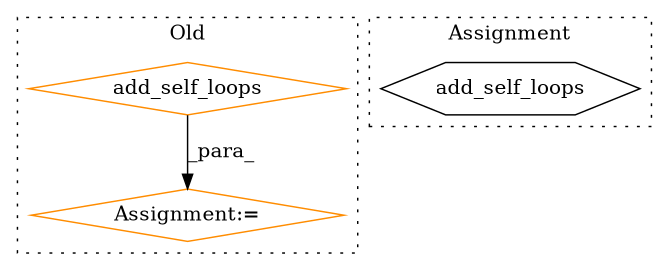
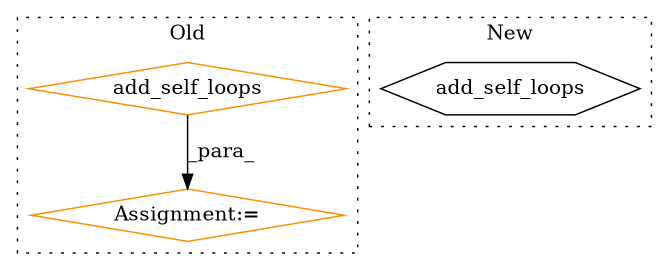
cluster "Assignment": label "Assignment" -> "New"
